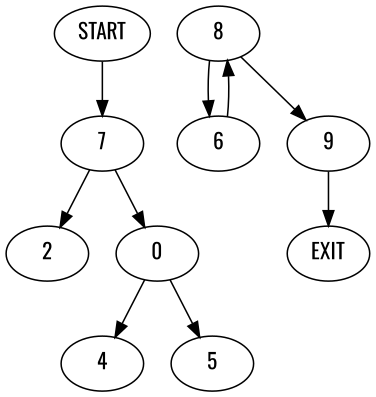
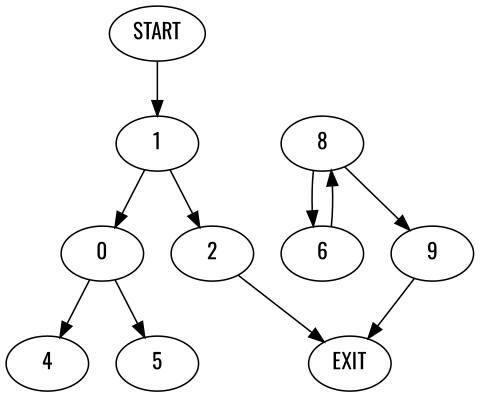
node "7": label "7" -> "1"
edge "2" -> "EXIT": added
